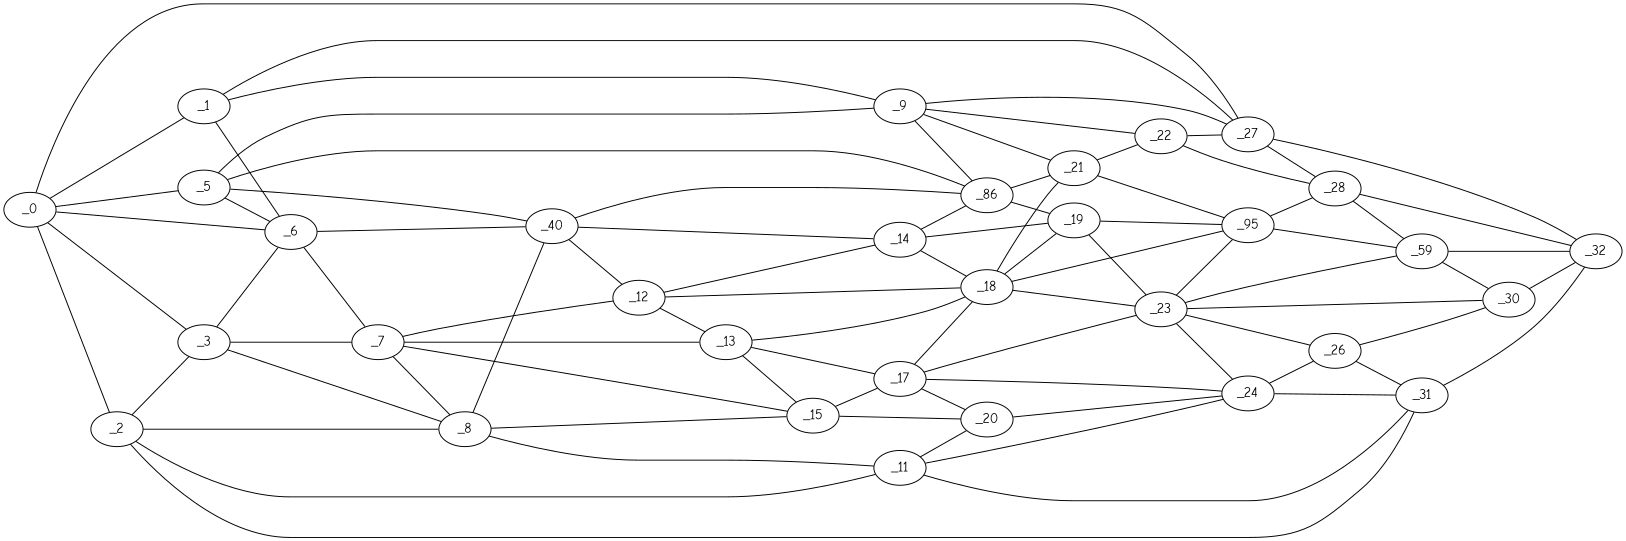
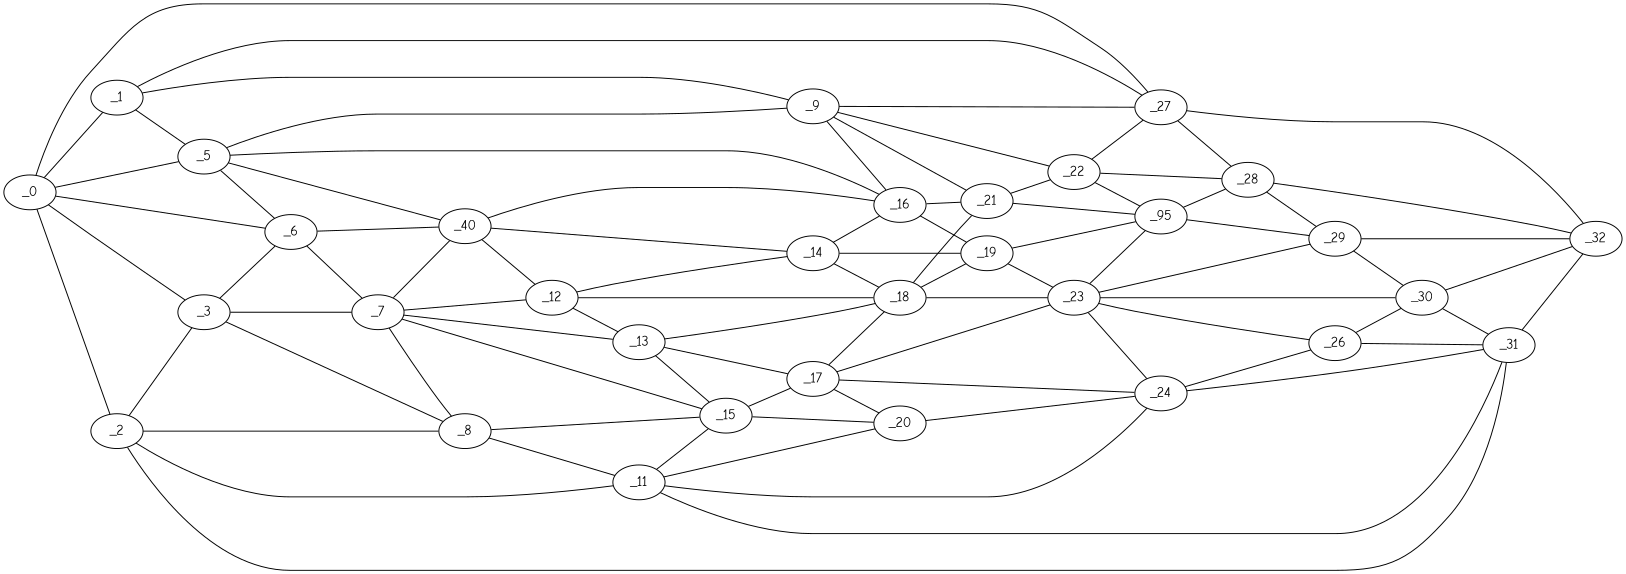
edge "_1" -- "_6": now "_1" -- "_5"
node "_86": label "_86" -> "_16"
node "_59": label "_59" -> "_29"
edge "_95" -- "_18": now "_95" -- "_22"
edge "_30" -- "_31": added
edge "_40" -- "_8": now "_40" -- "_7"
edge "_15" -- "_11": added
